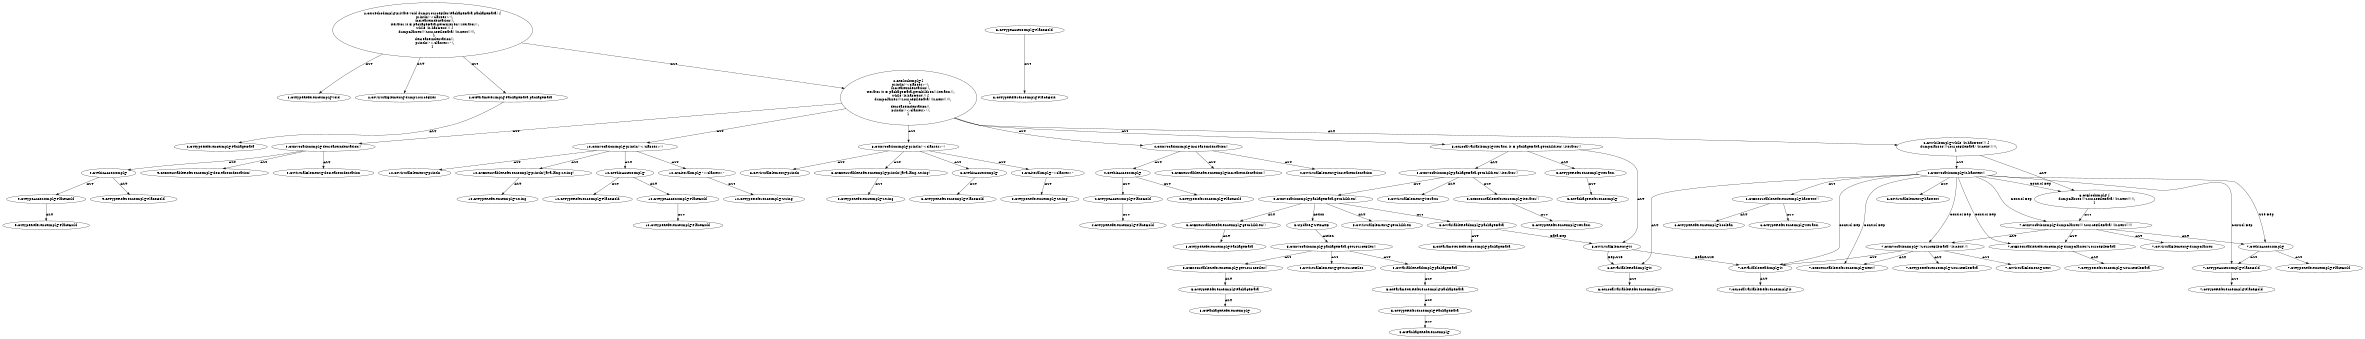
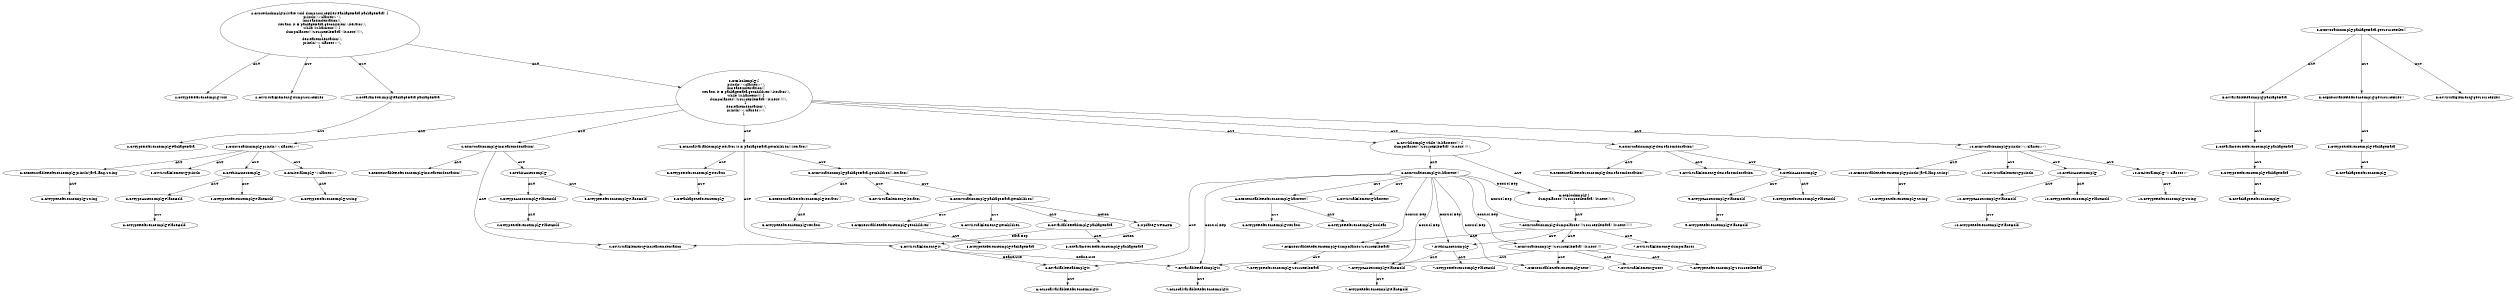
edge "3:CtThisAccessImpl@" -> "3:CtTypeAccessImpl@PlaceHold": added, label "AST"
edge "6:CtInvocationImpl@it.hasNext()" -> "7:CtThisAccessImpl@": label "Use Dep" -> "Control Dep"
edge "5:Update@UPDATE" -> "5:CtInvocationImpl@packageData.getSourceFiles()": now "5:Update@UPDATE" -> "4:CtVirtualElement@increaseIndentation"
edge "5:CtVirtualElement@it" -> "6:CtVariableReadImpl@it": label "Dep-Use" -> "Define-Use"
